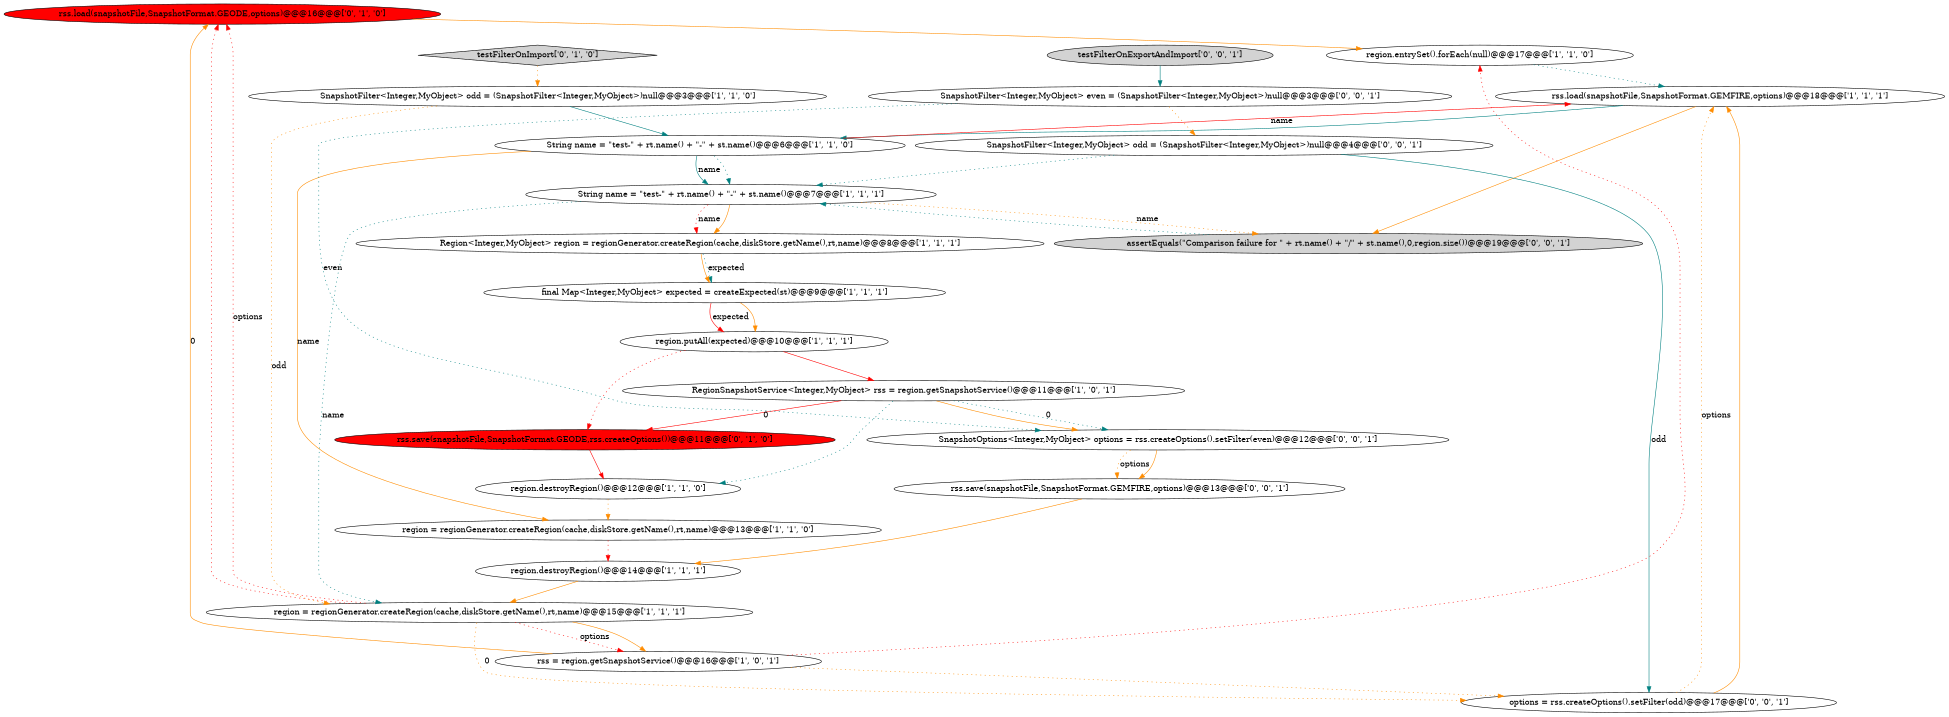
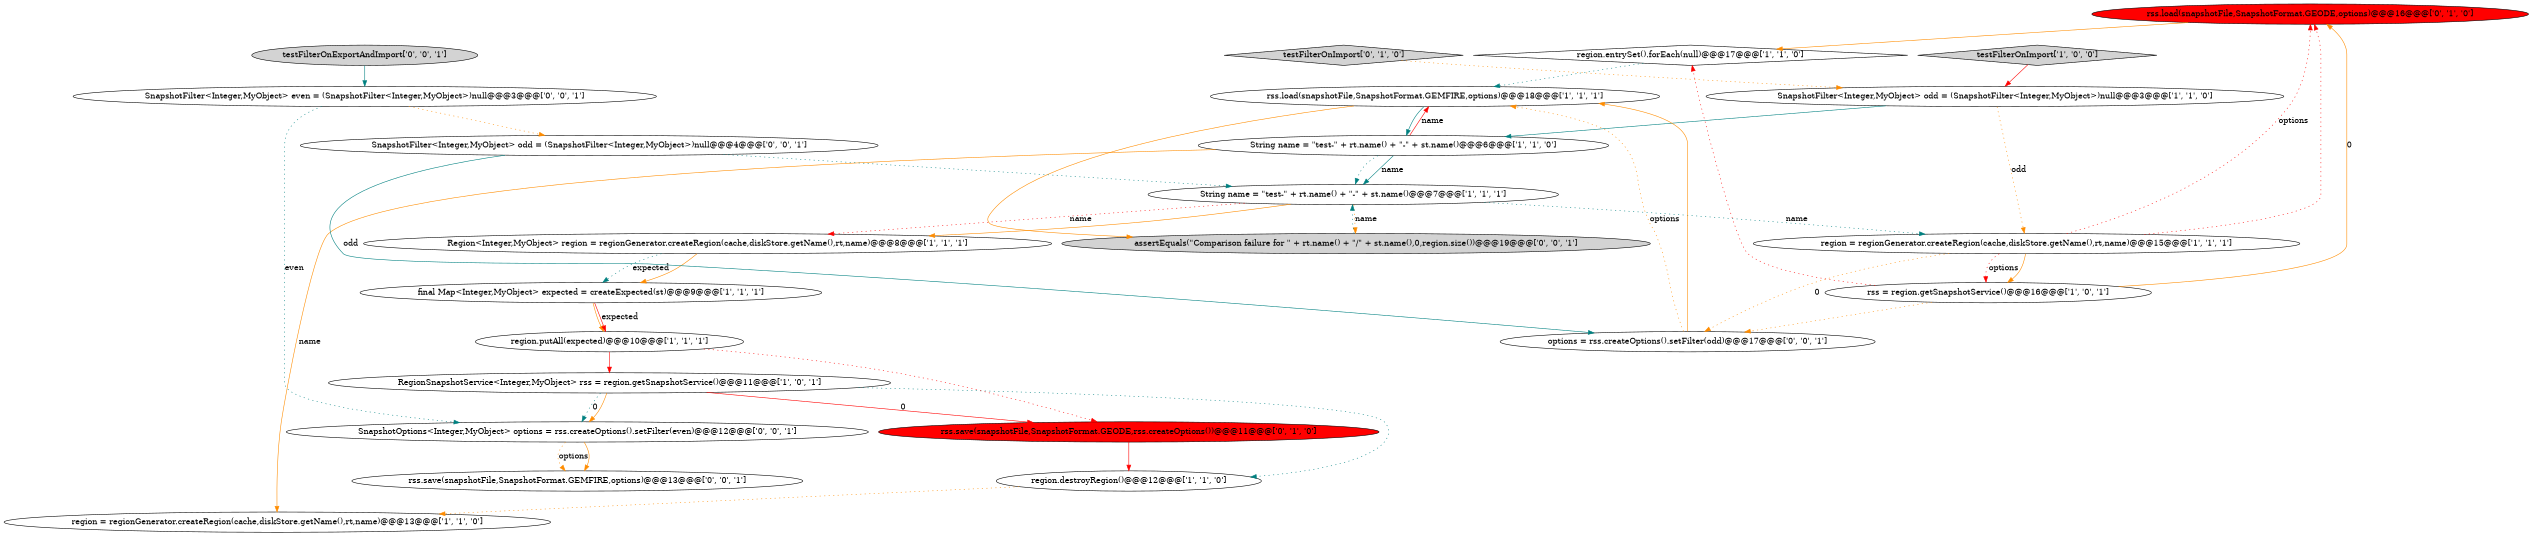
node "region.entrySet().forEach(null)@@@17@@@['1', '1', '0']": shape ellipse -> diamond
node "testFilterOnImport['1', '0', '0']": added
node "region.destroyRegion()@@@14@@@['1', '1', '1']": removed
